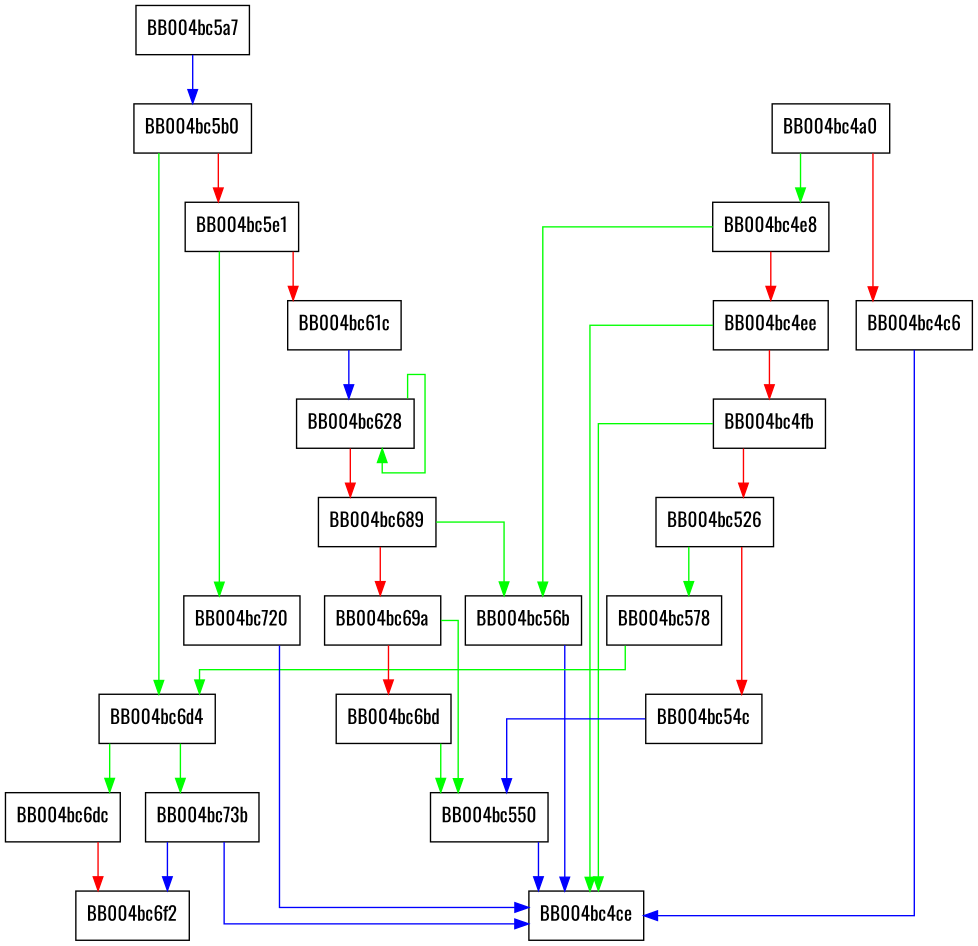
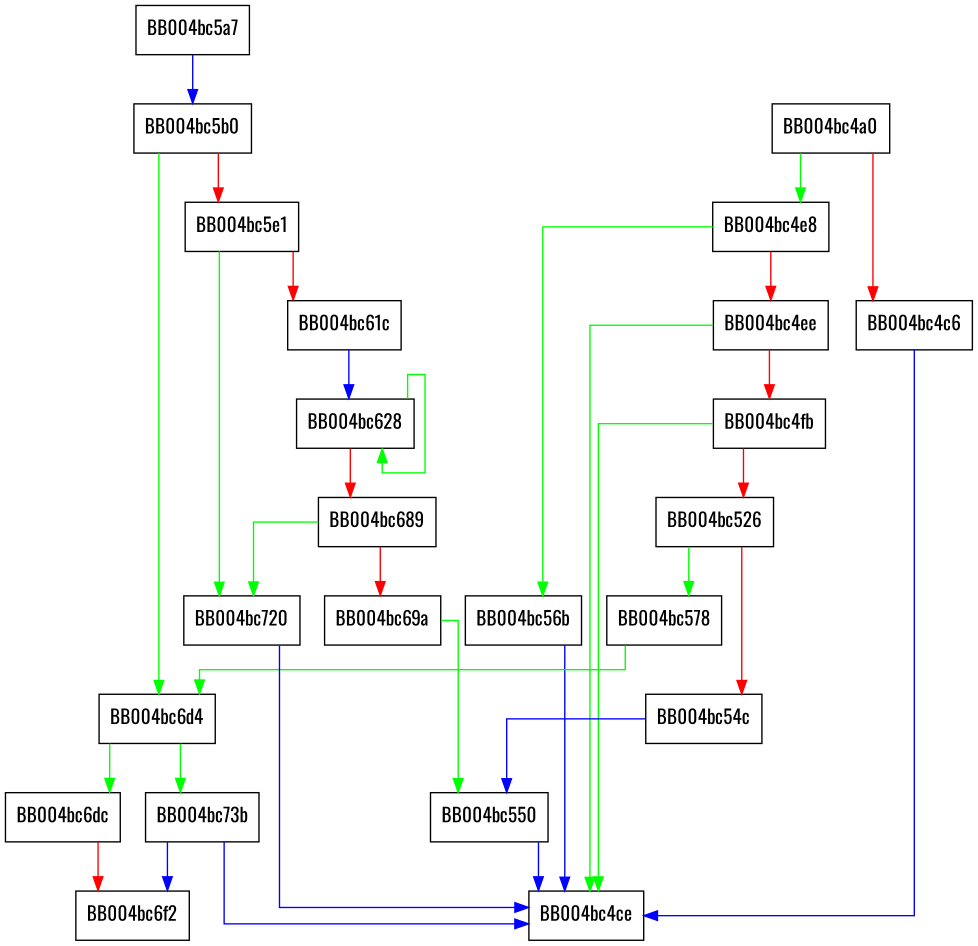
edge "BB004bc689" -> "BB004bc56b": now "BB004bc689" -> "BB004bc720"
node "BB004bc6bd": removed
